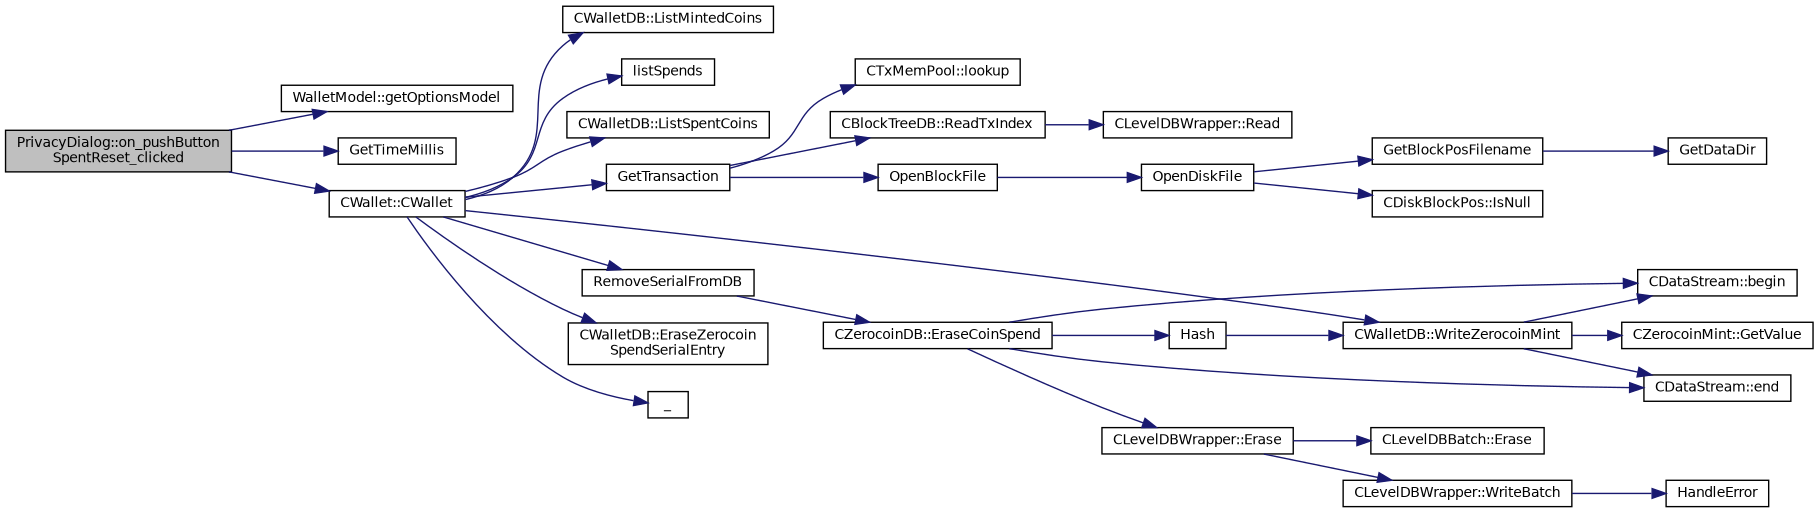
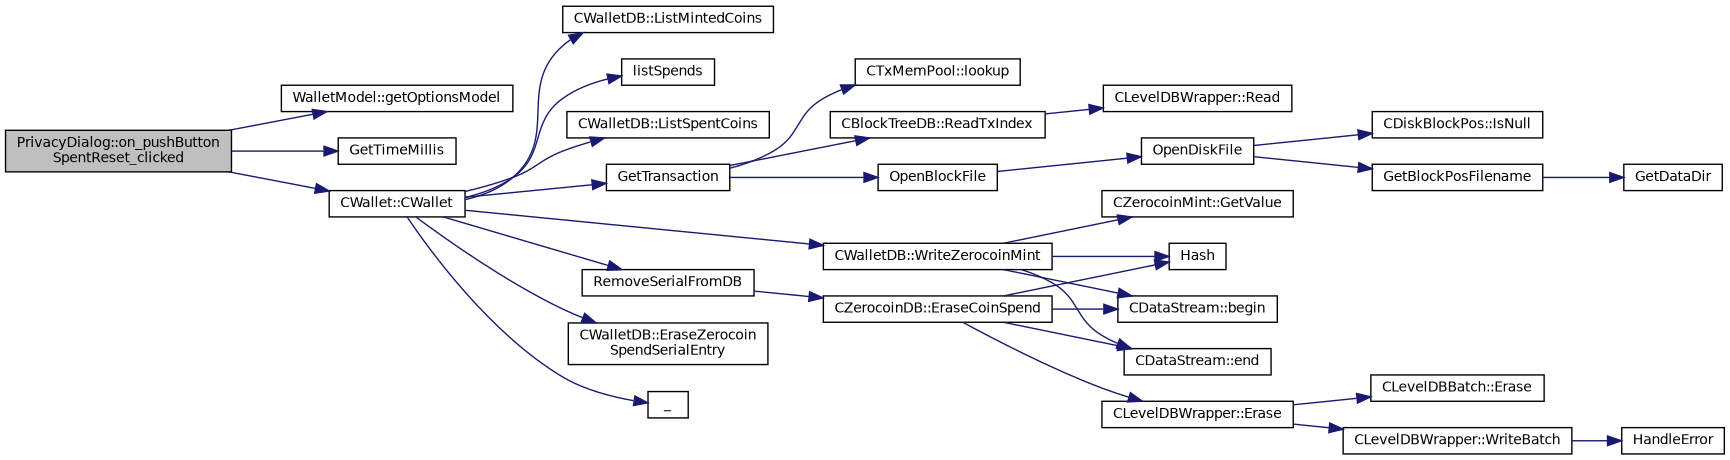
edge "Hash" -> "CWalletDB::WriteZerocoinMint": reversed
